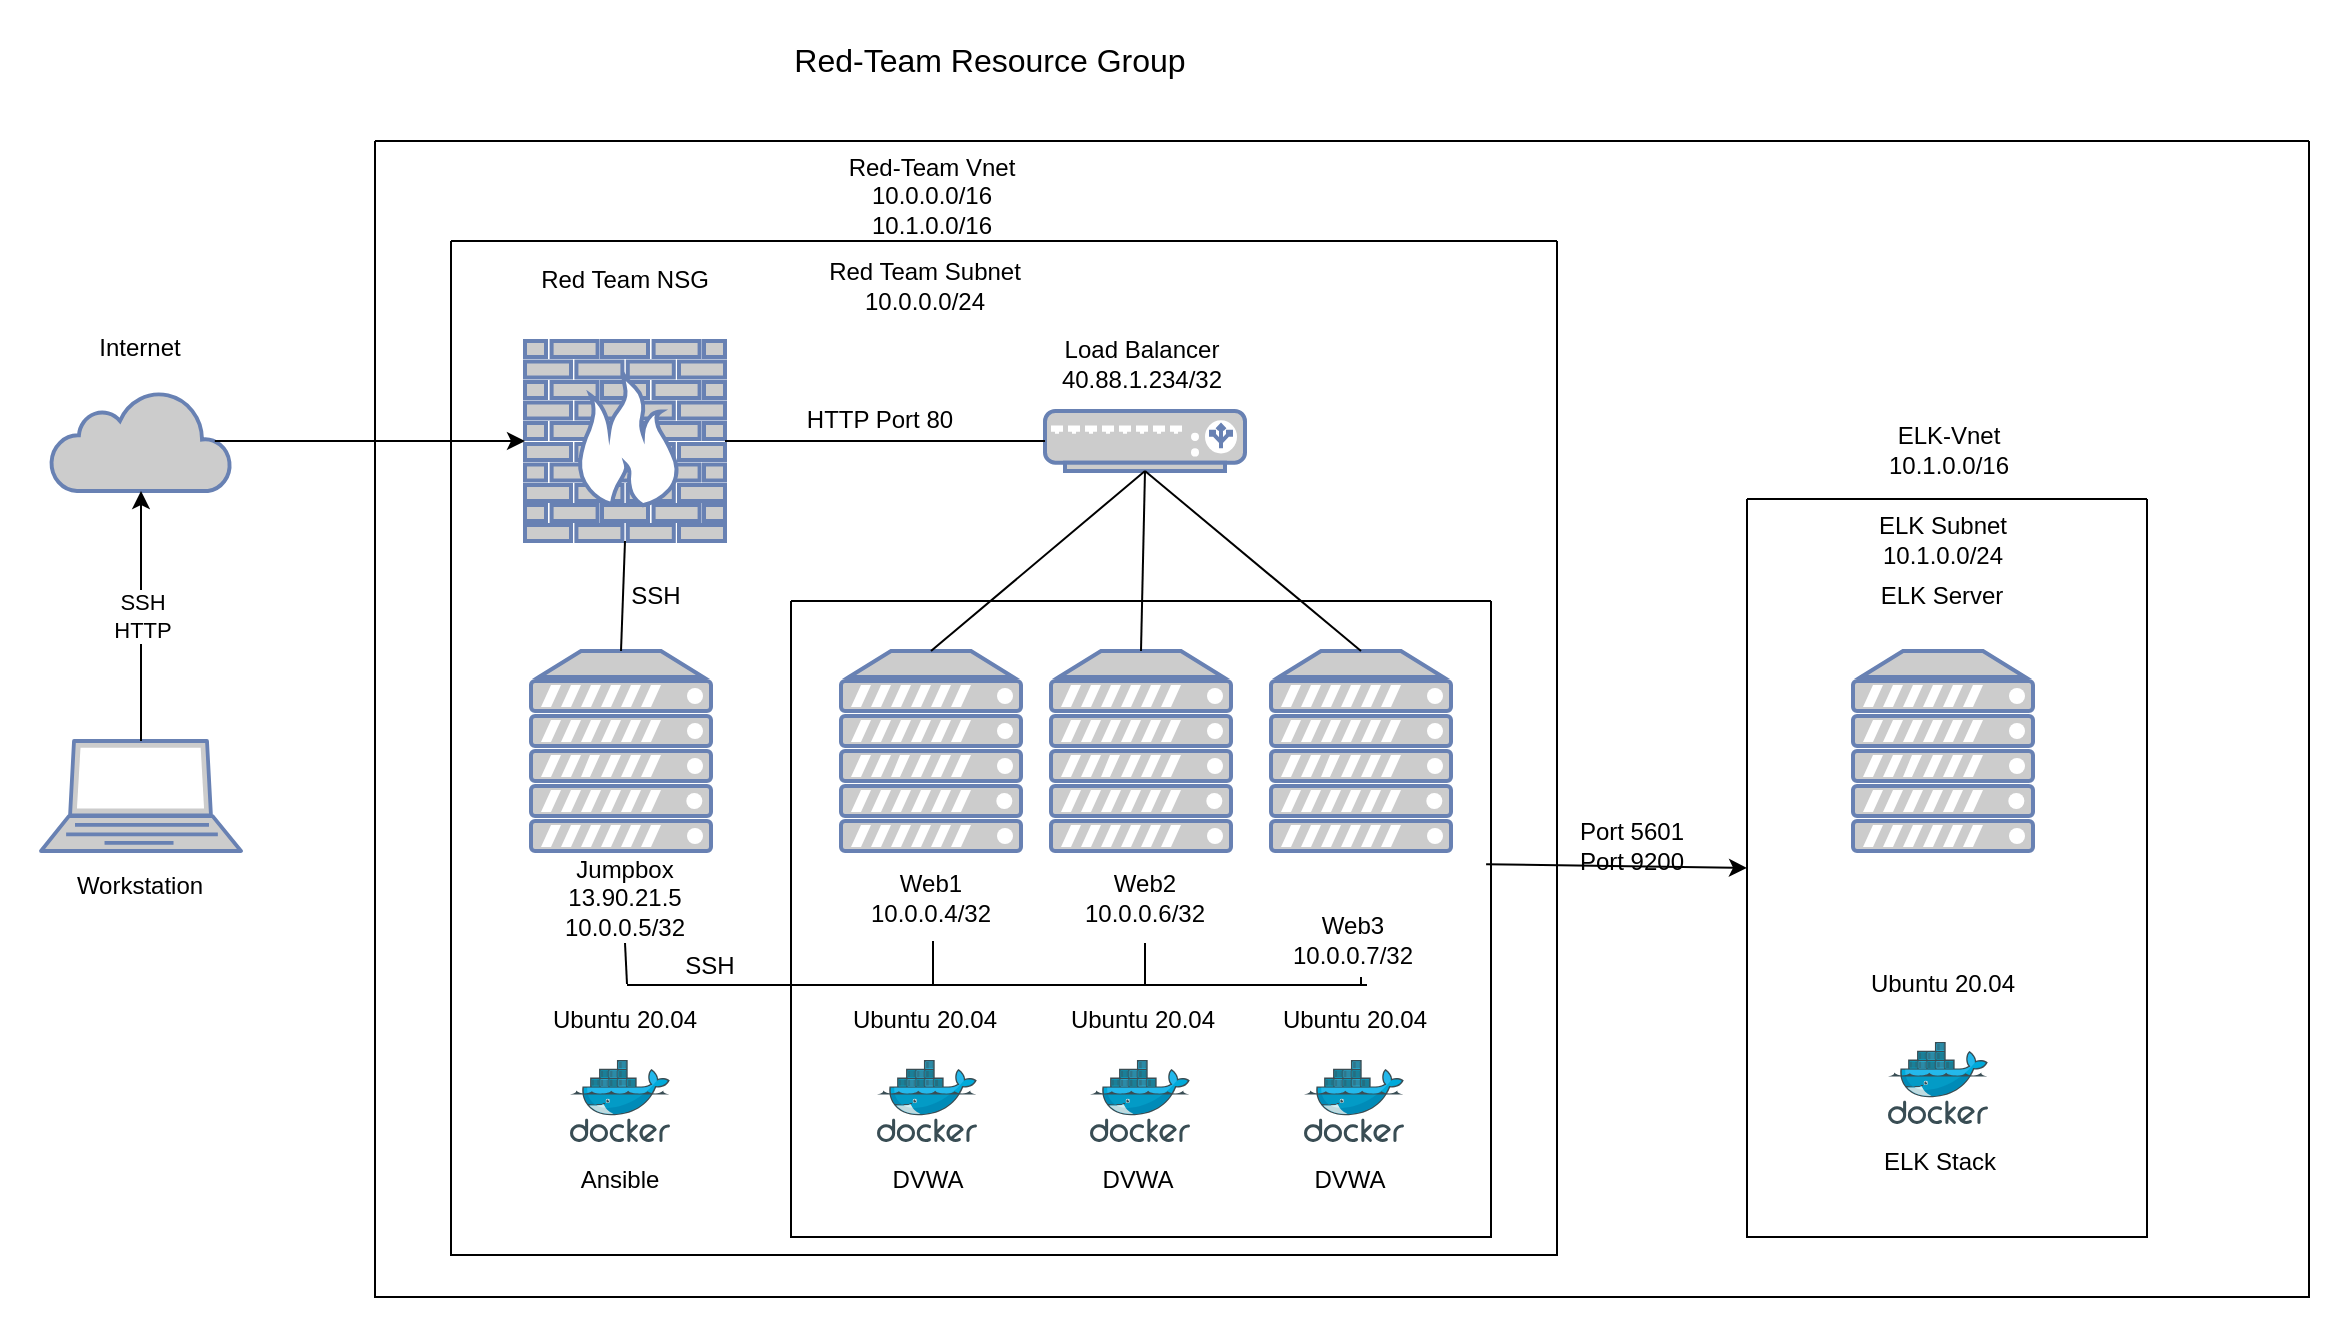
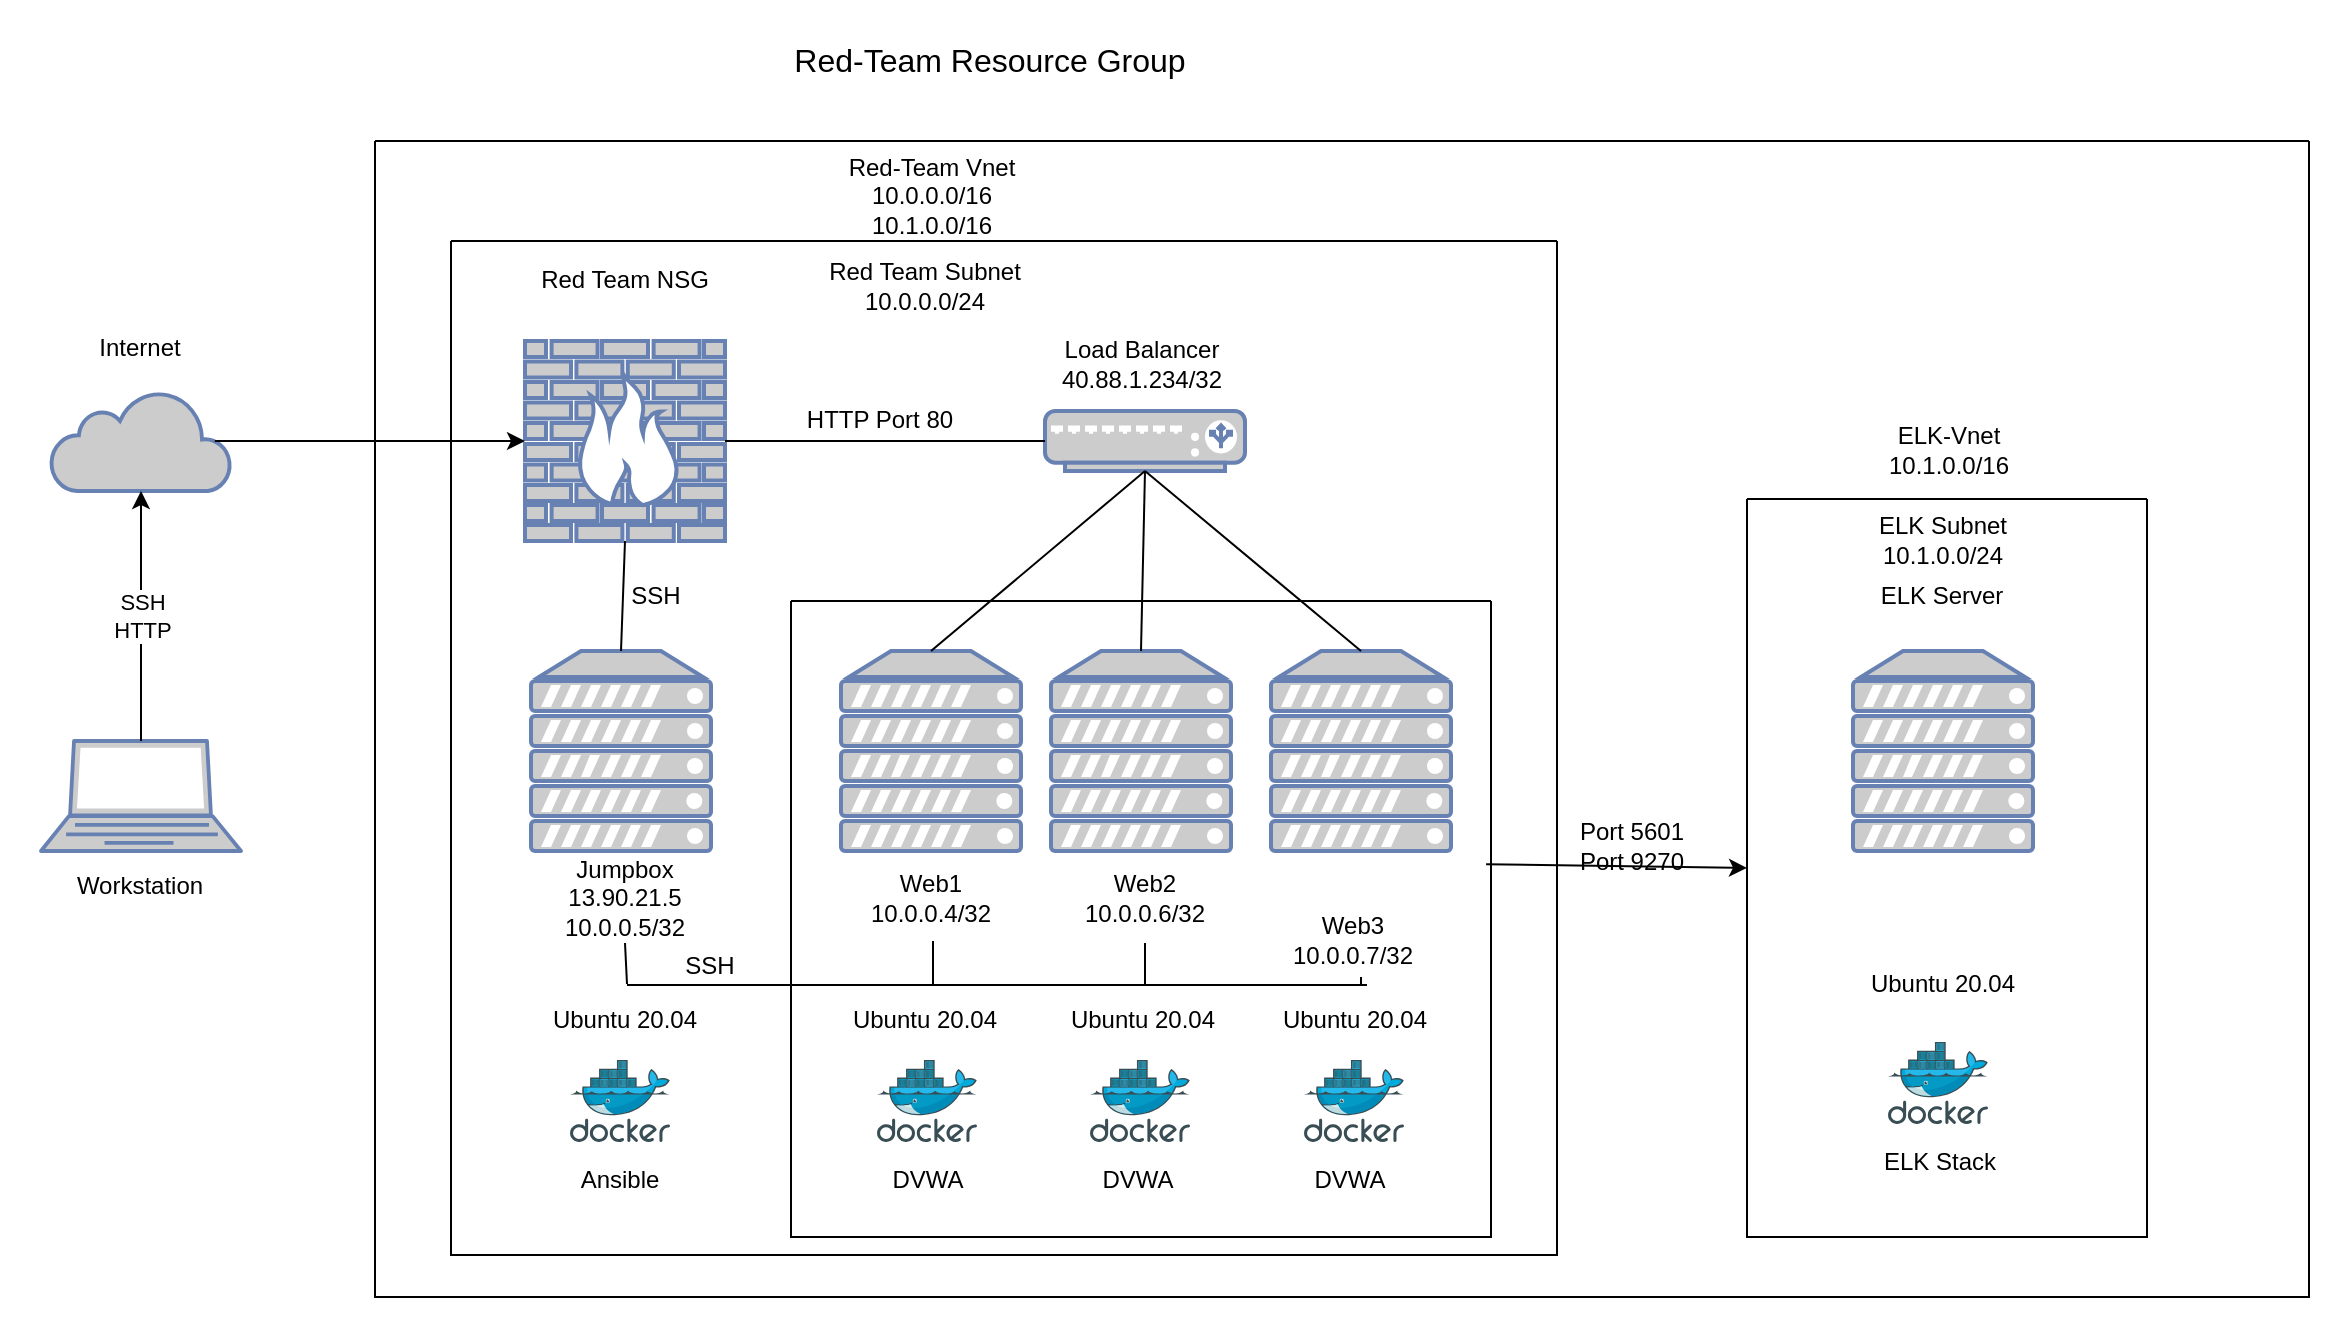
node "Port 5601 Port 9200": label "Port 5601 Port 9200" -> "Port 5601 Port 9270"
